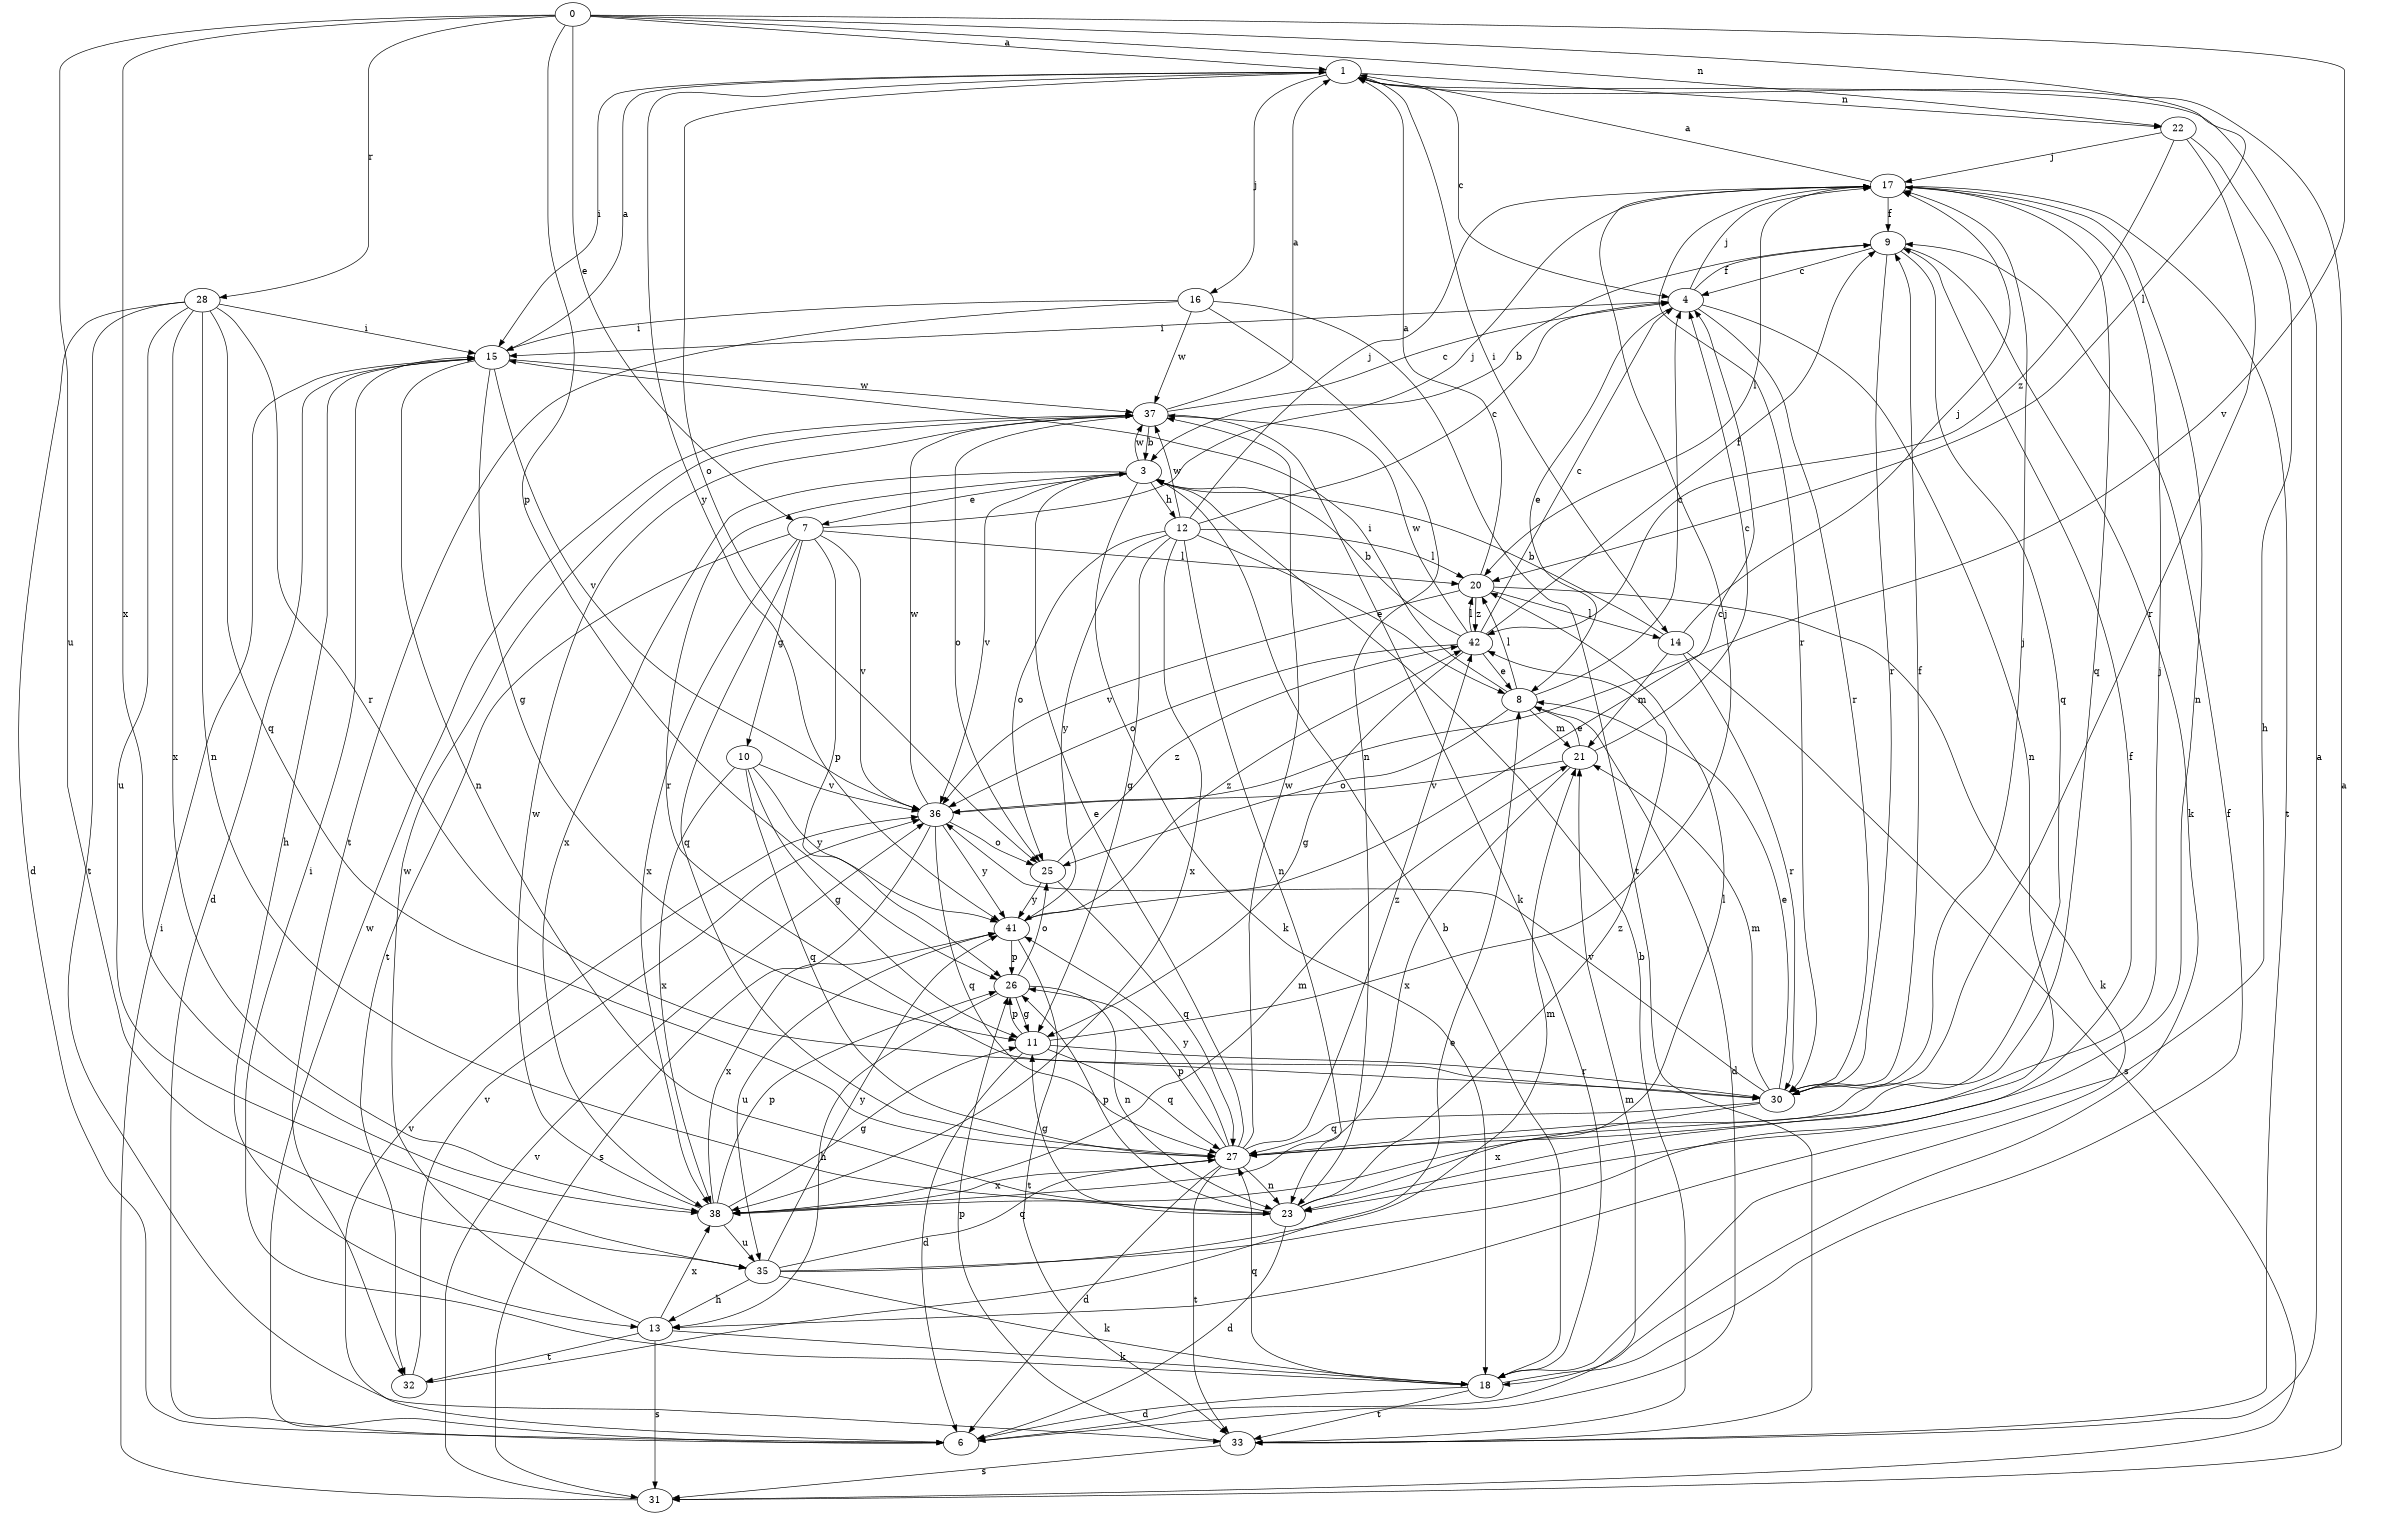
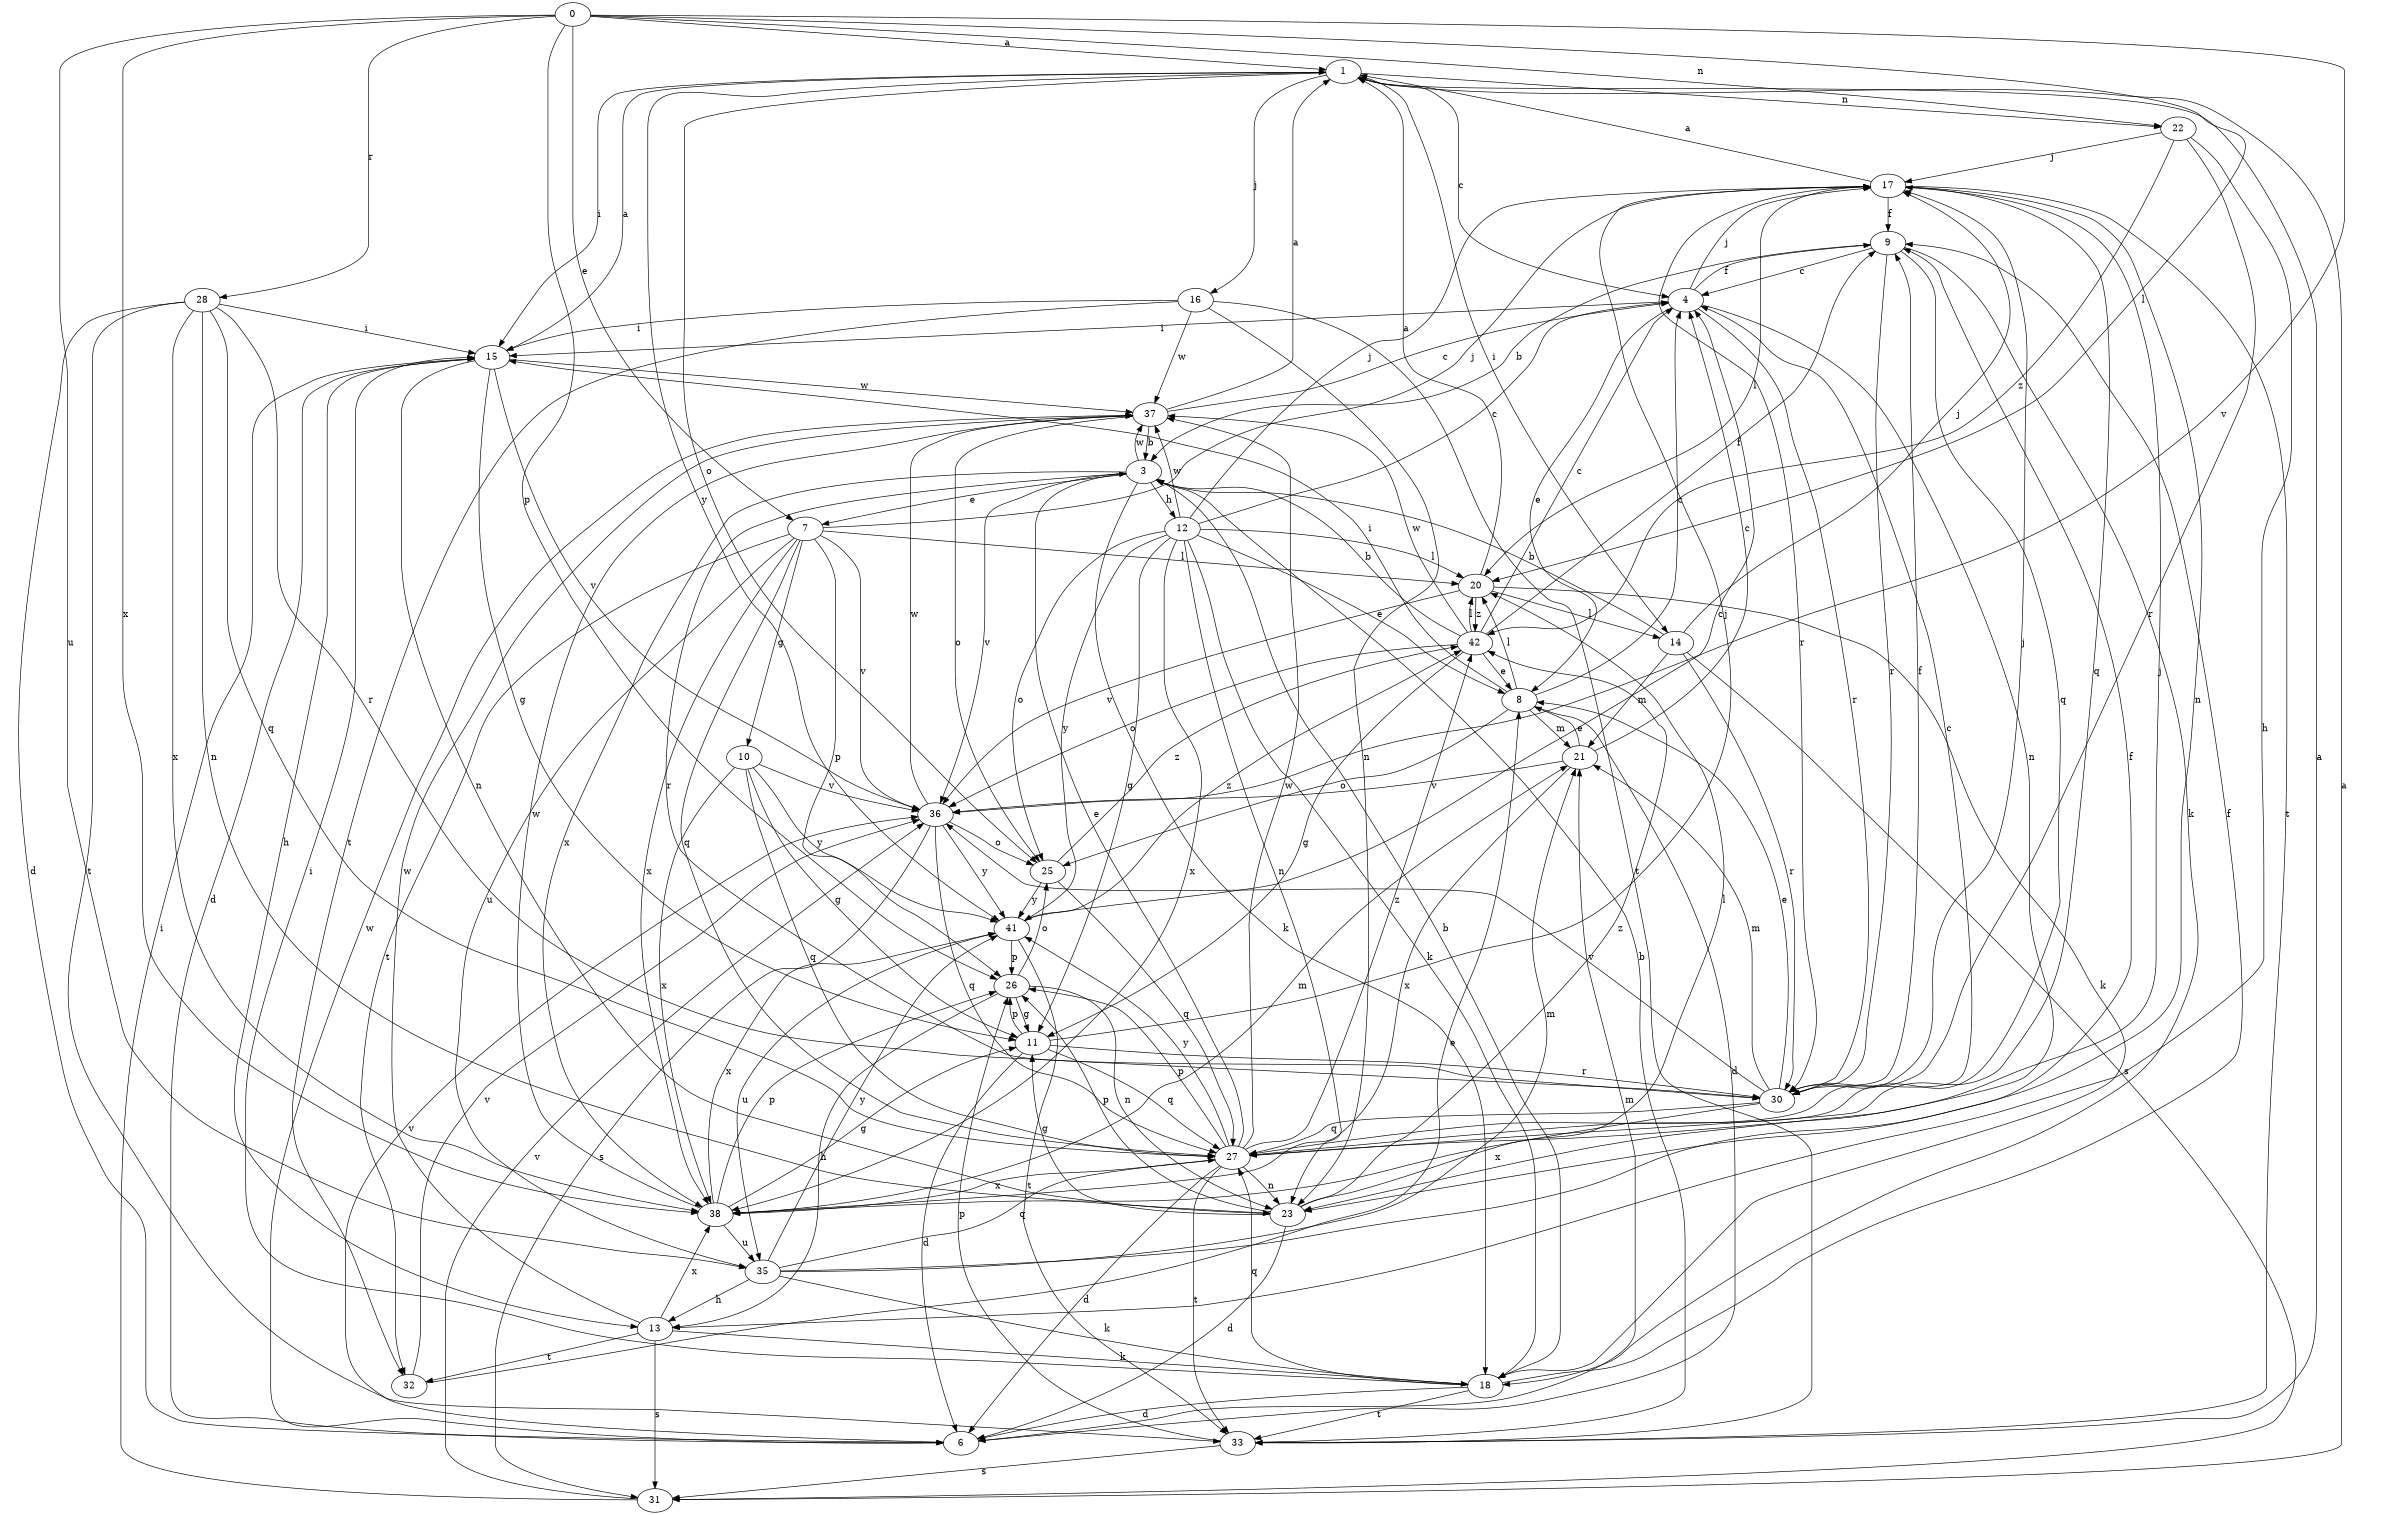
edge "37" -> "18": now "12" -> "18"
edge "28" -> "35": now "7" -> "35"
edge "27" -> "4": added, label "c"
